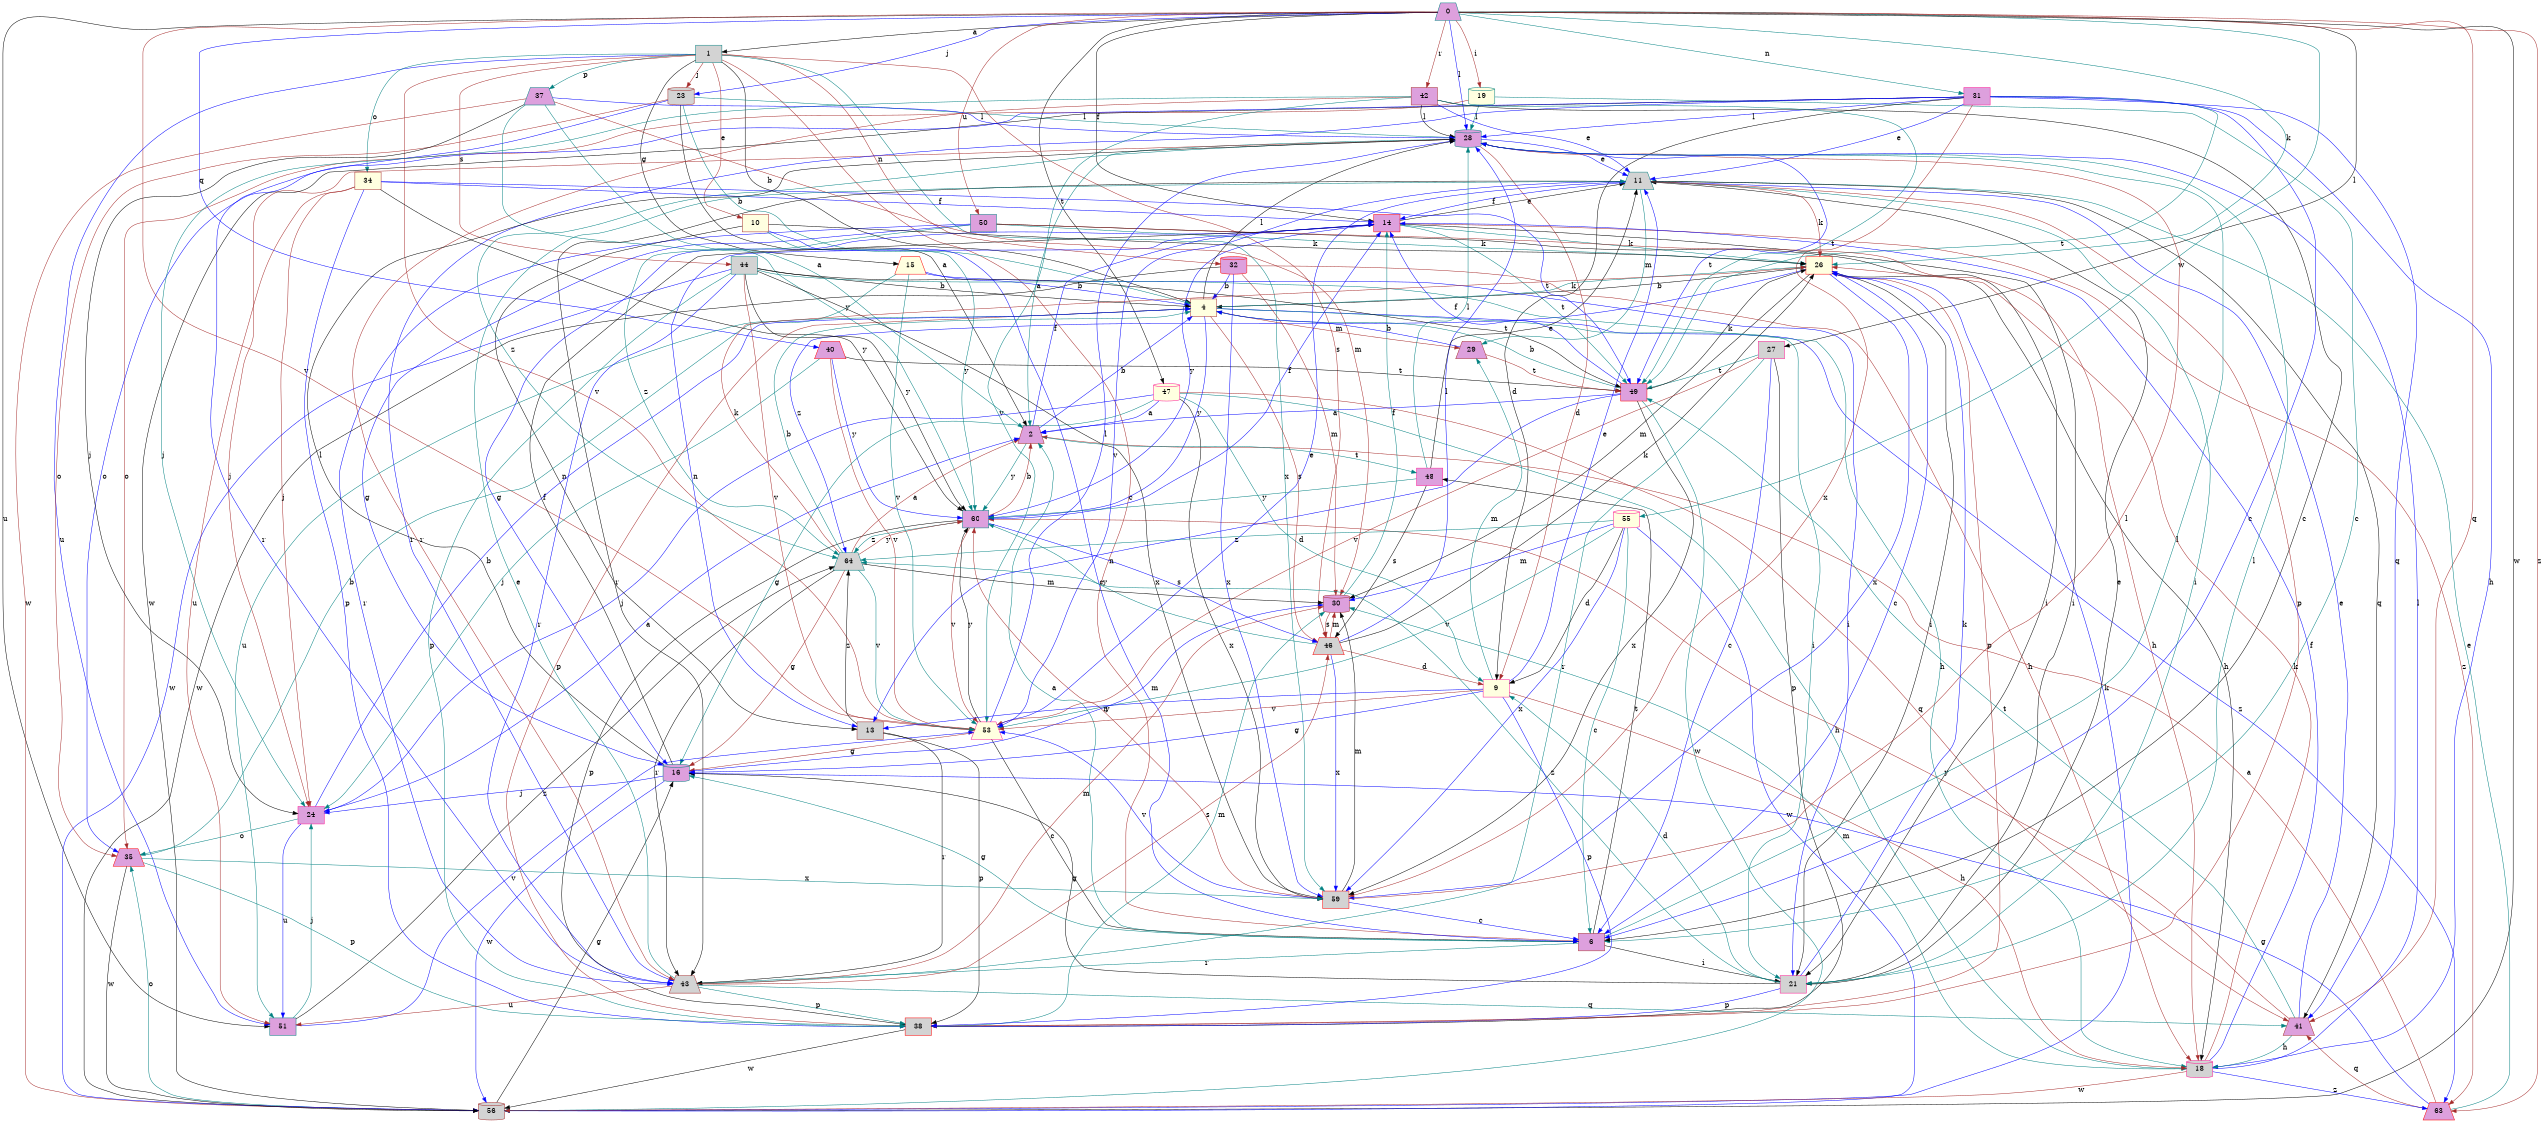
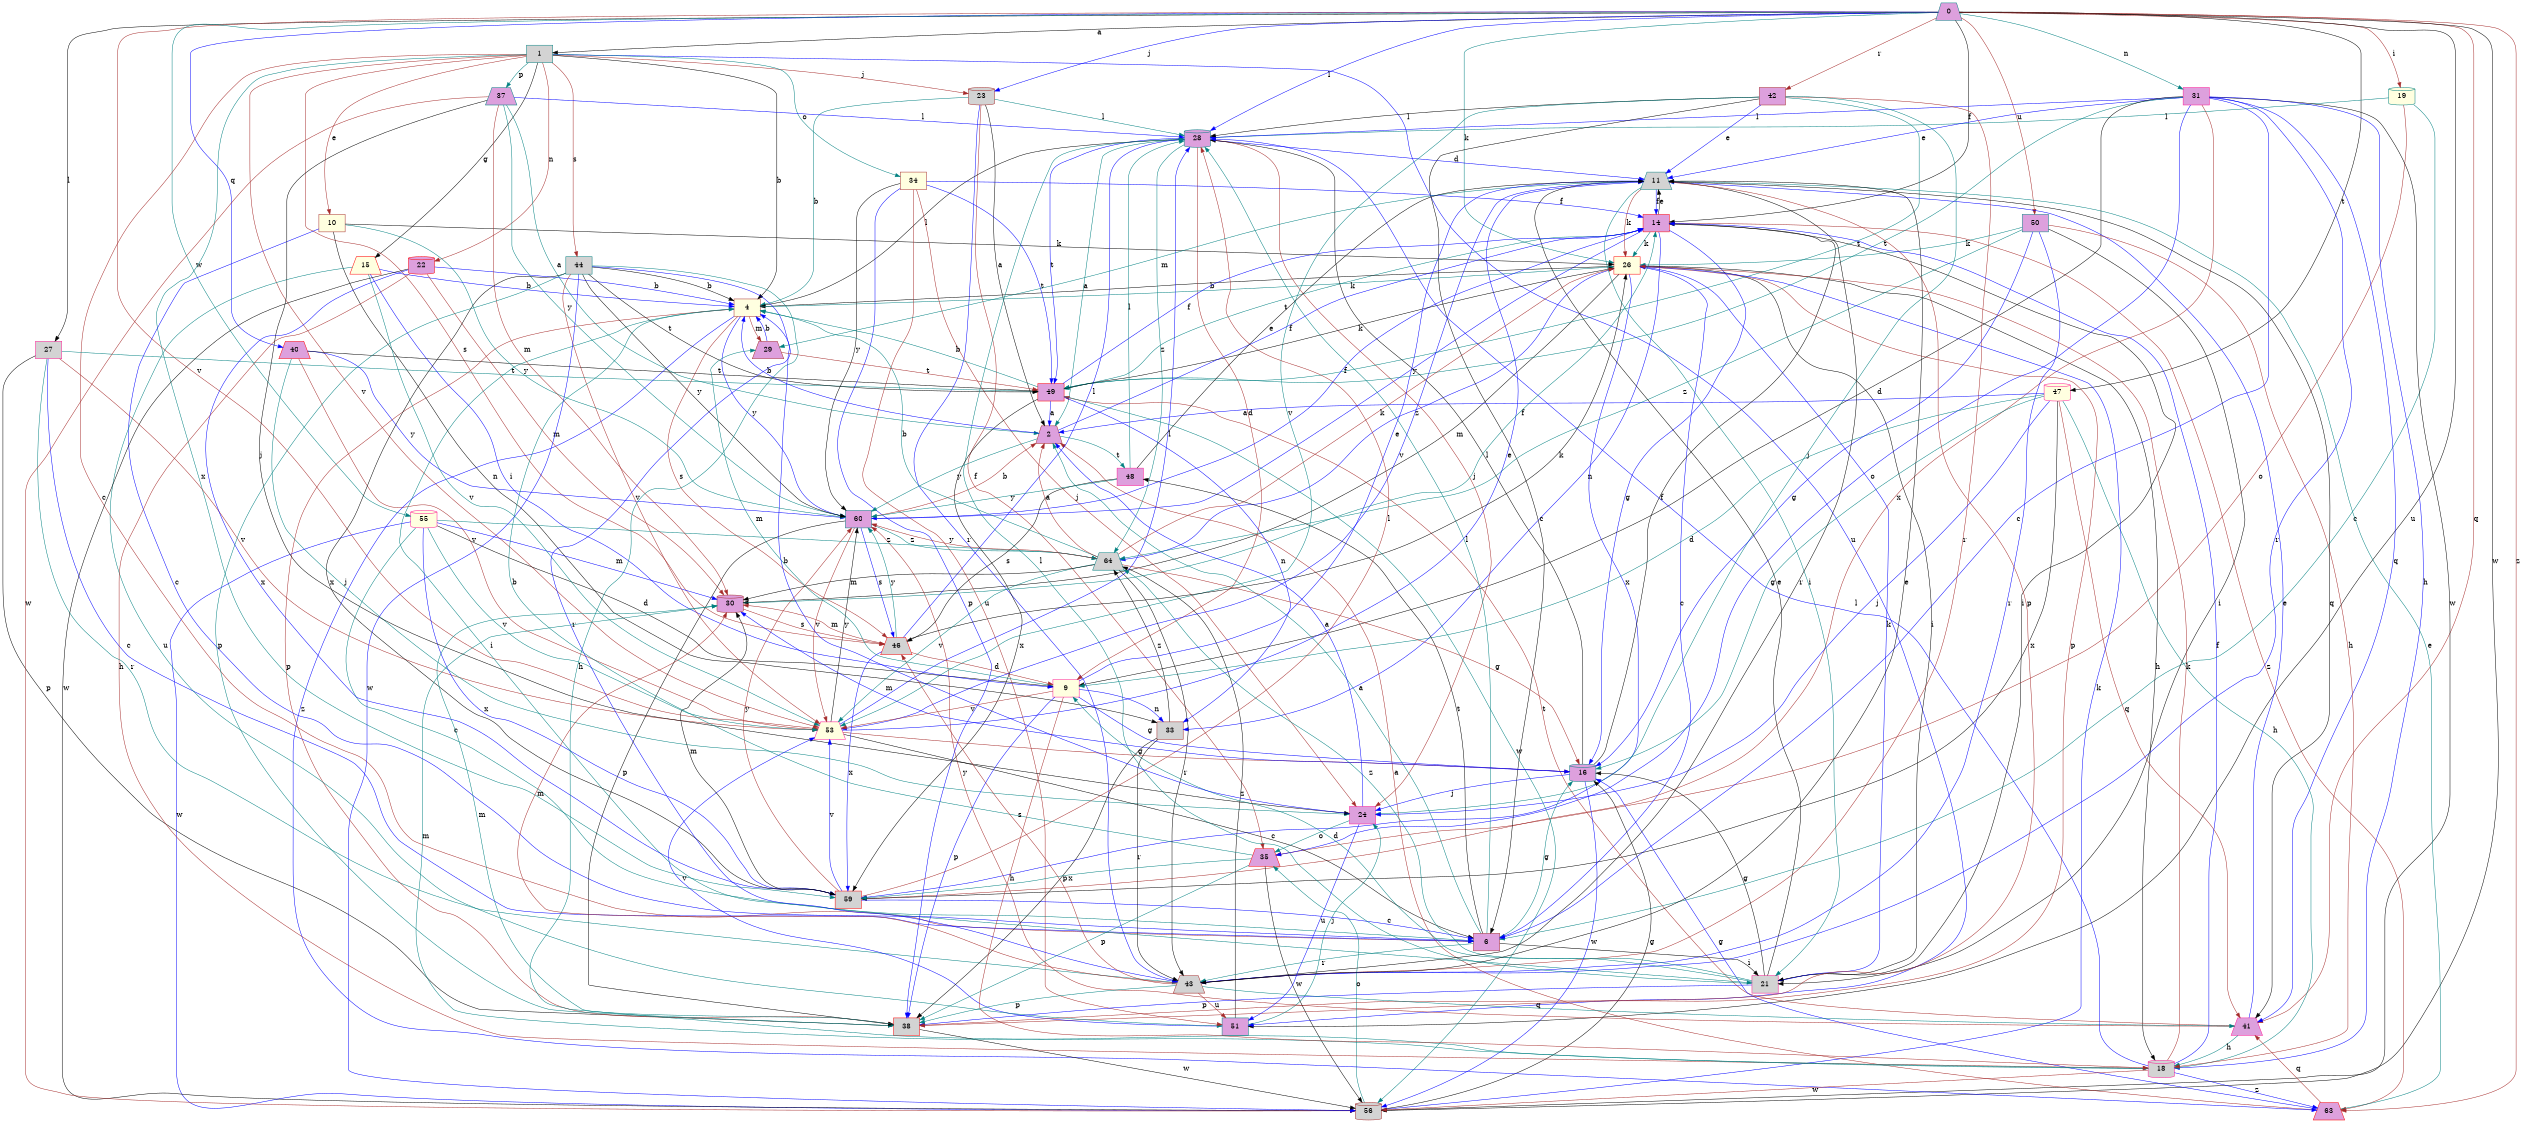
edge "28" -> "11": label "e" -> "d"
edge "43" -> "11": color teal -> black
node "32": label "32" -> "22"
edge "15" -> "21": now "15" -> "9"
edge "23" -> "35": label "o" -> "f"
edge "41" -> "49": color teal -> brown
node "13": label "13" -> "33"
node "41": color brown -> deeppink
